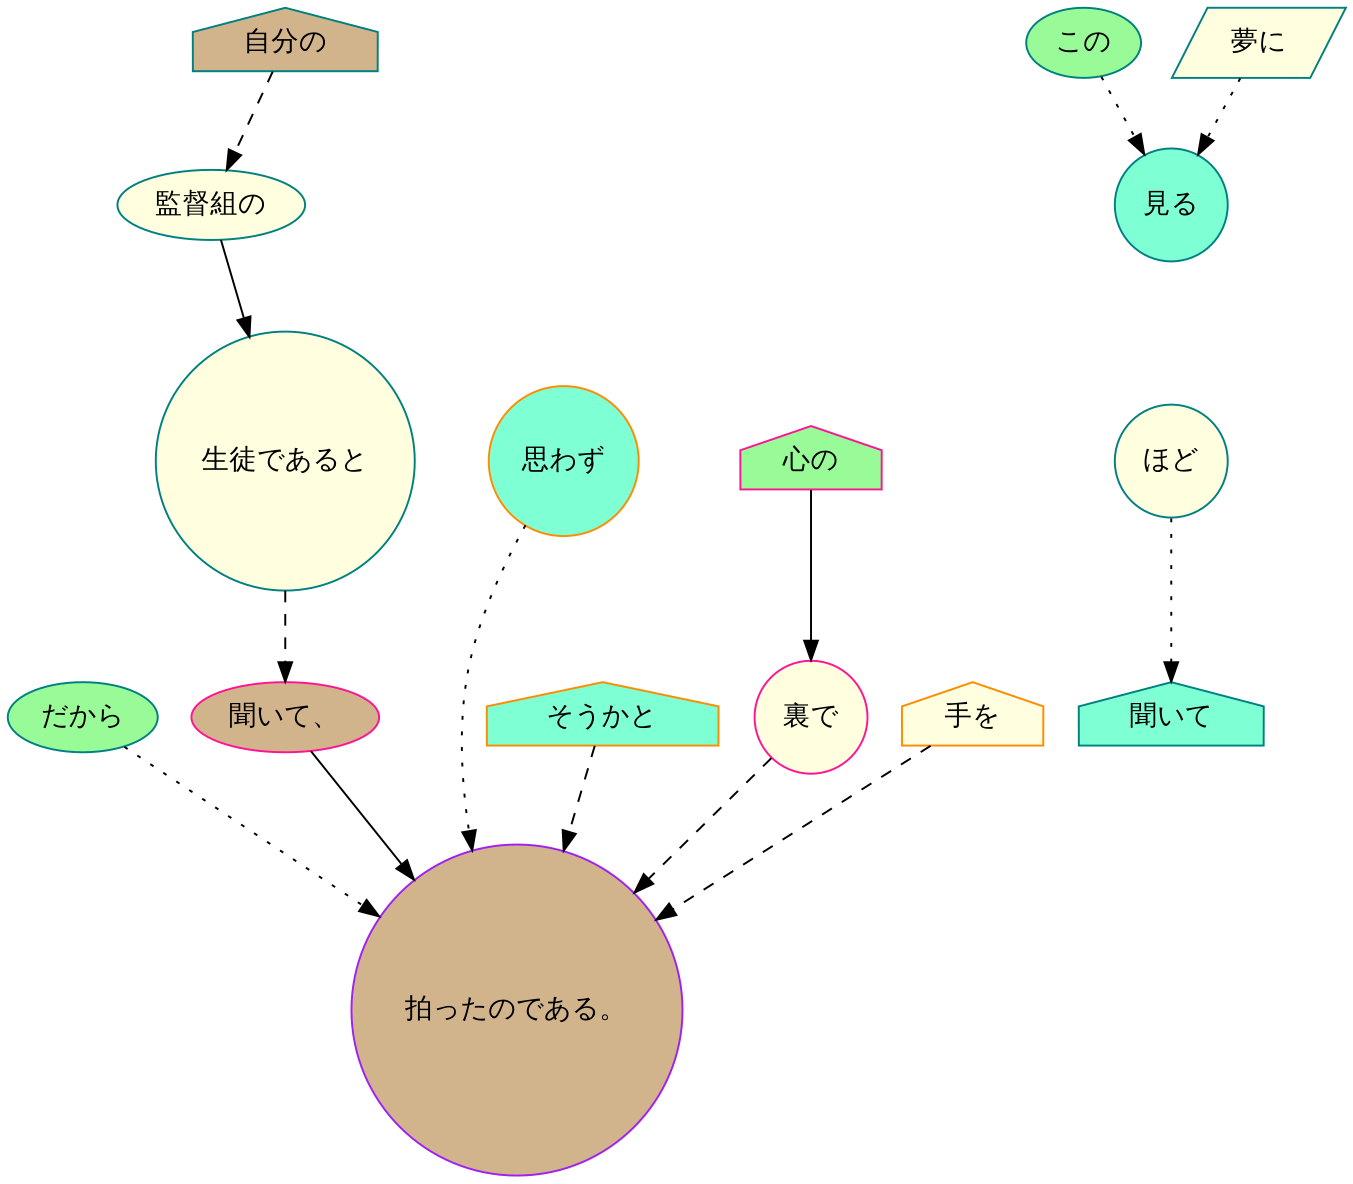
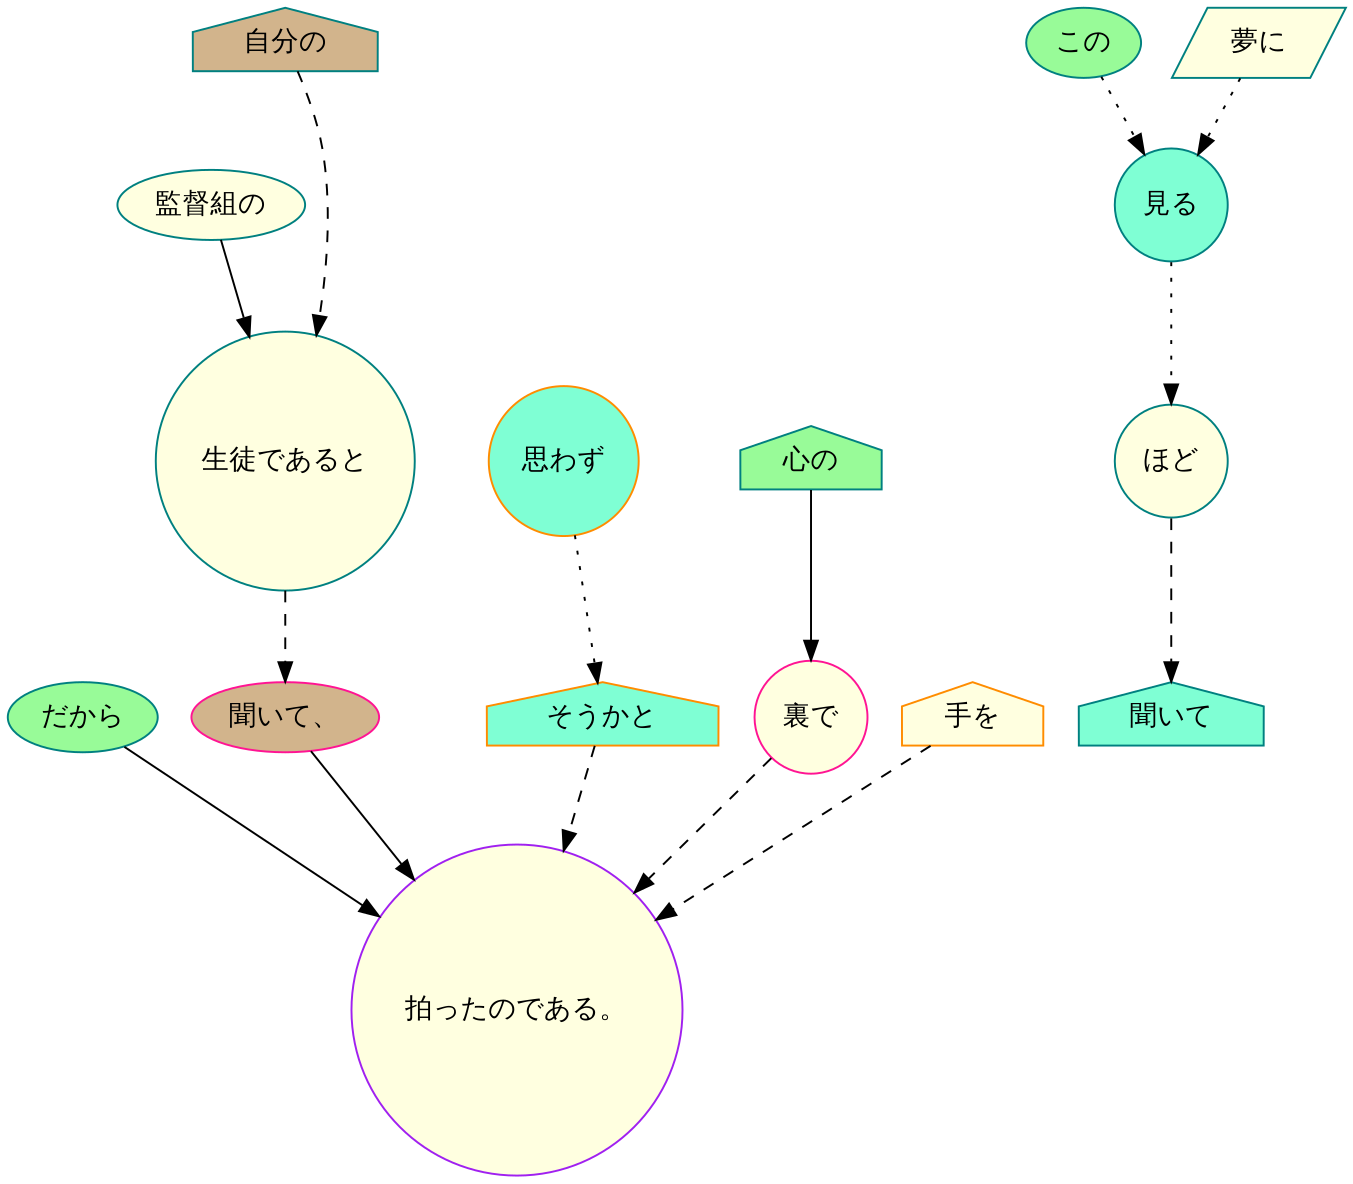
edge "自分の" -> "監督組の": now "自分の" -> "生徒であると"
edge "見る" -> "ほど": added
node "心の": color deeppink -> teal
edge "ほど" -> "聞いて": style dotted -> dashed
edge "思わず" -> "拍ったのである。": now "思わず" -> "そうかと"
edge "だから" -> "拍ったのである。": style dotted -> solid
node "拍ったのである。": fillcolor tan -> lightyellow
